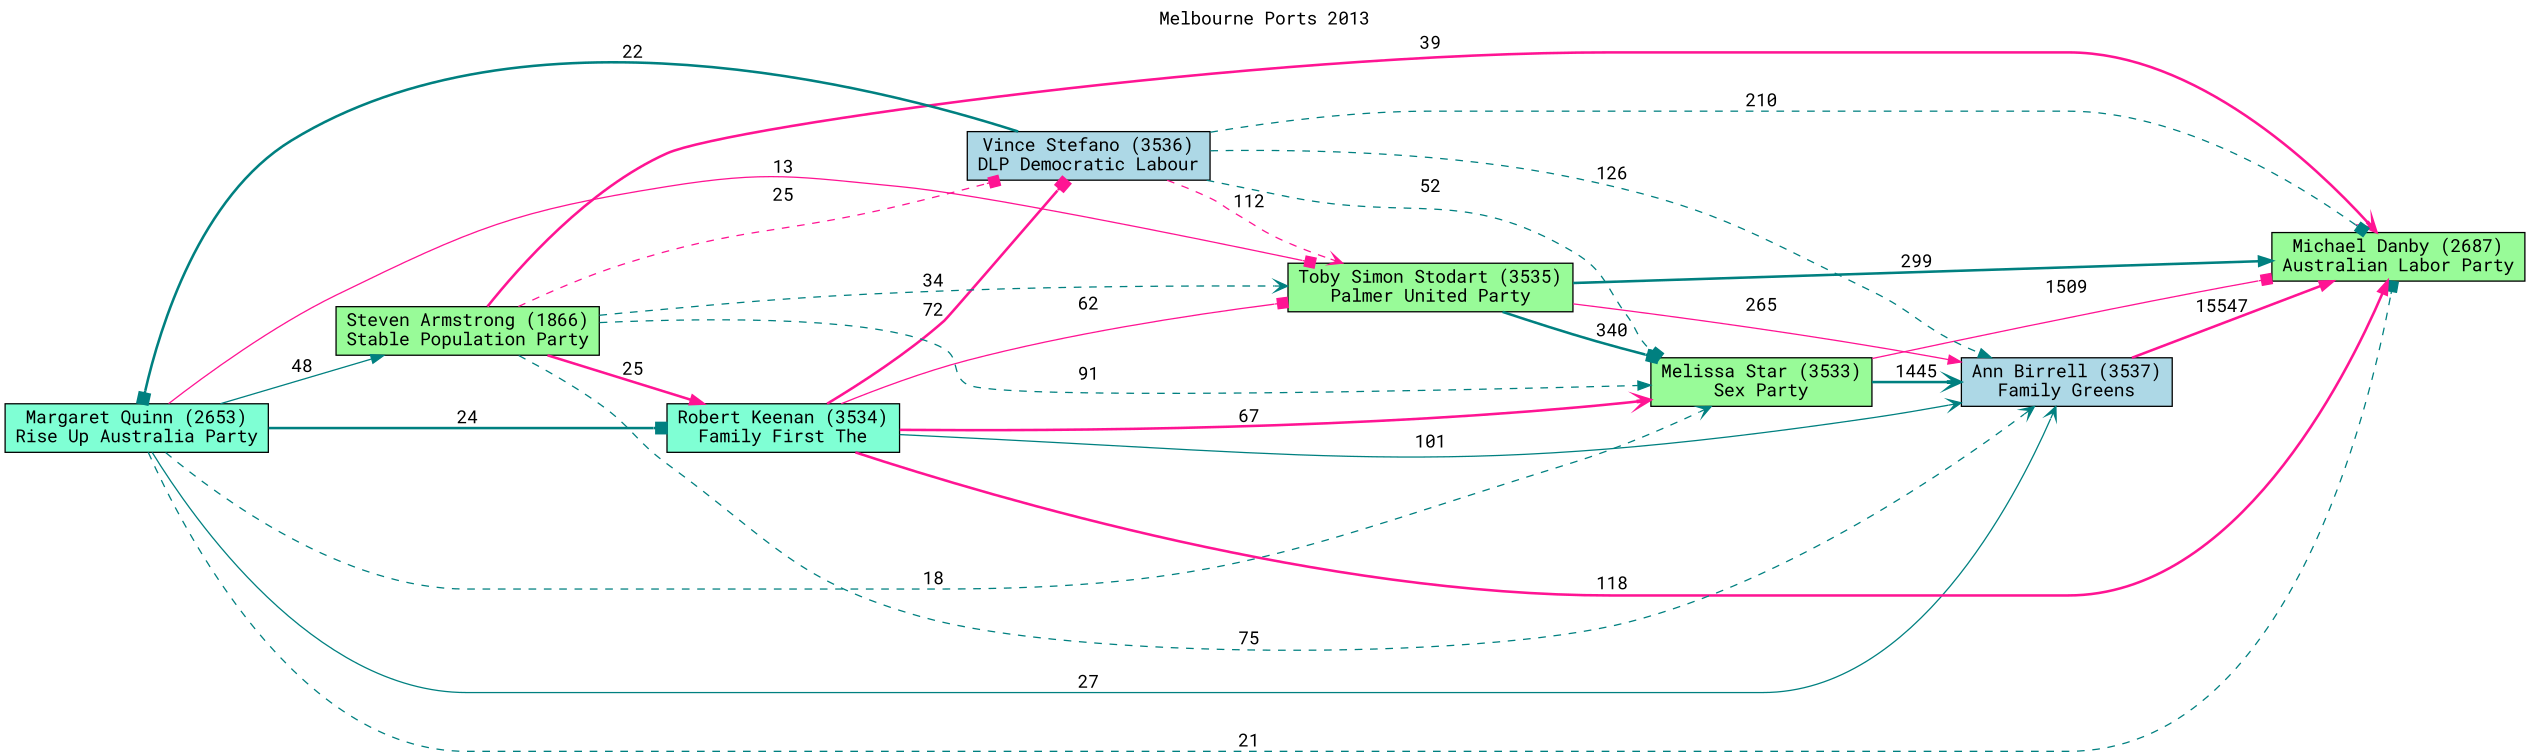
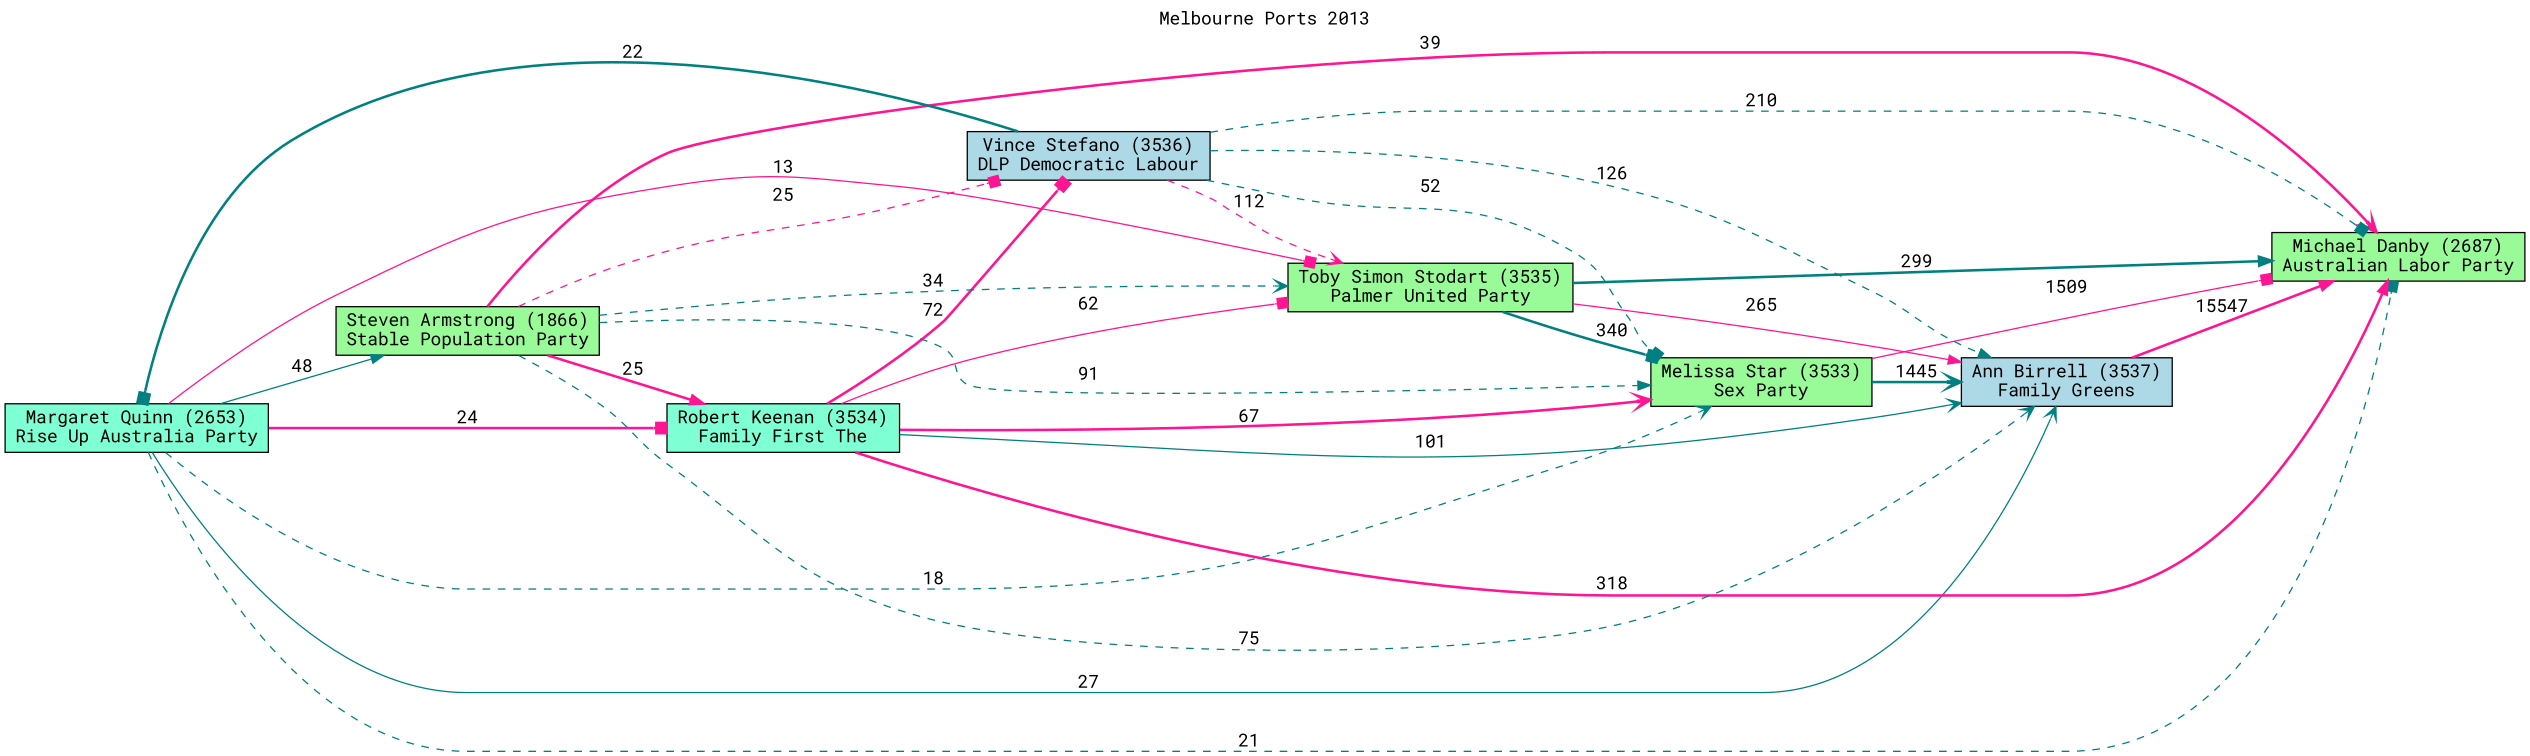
edge "Margaret Quinn (2653) Rise Up Australia Party" -> "Robert Keenan (3534) Family First The": color teal -> deeppink
edge "Robert Keenan (3534) Family First The" -> "Michael Danby (2687) Australian Labor Party": label "118" -> "318"
